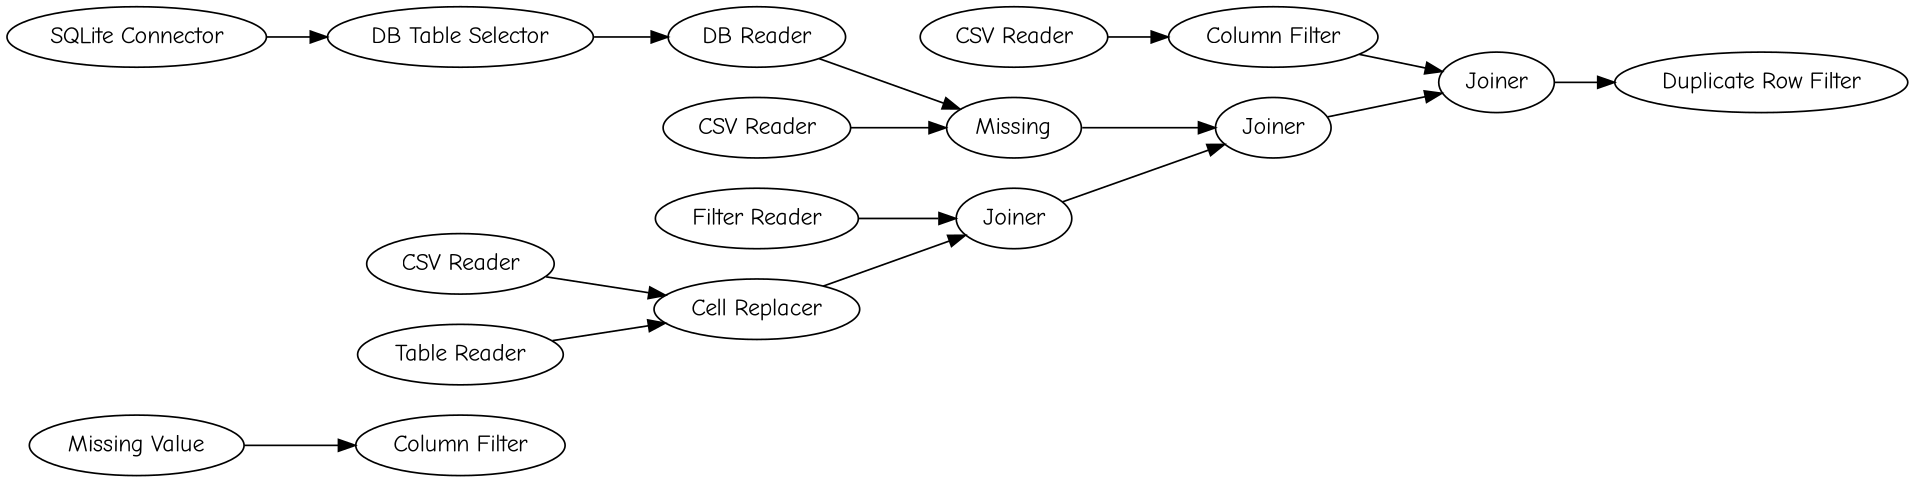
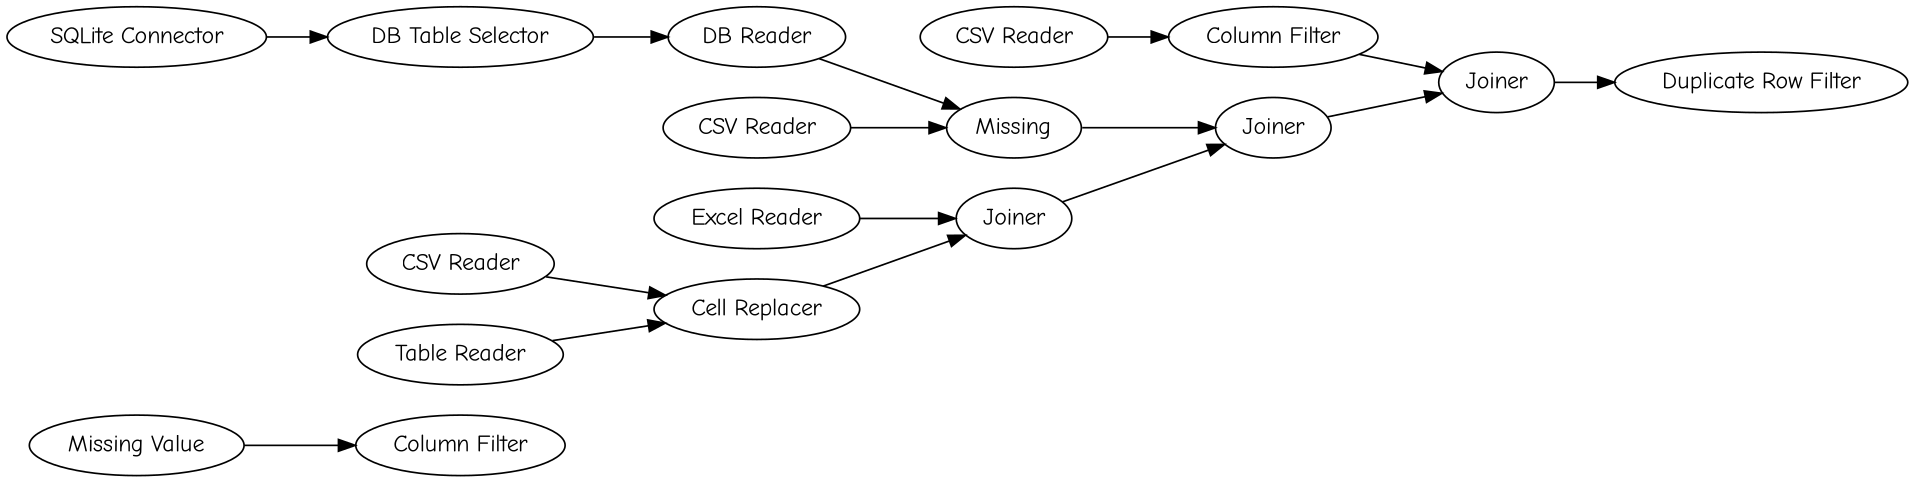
node "Filter Reader": label "Filter Reader" -> "Excel Reader"
